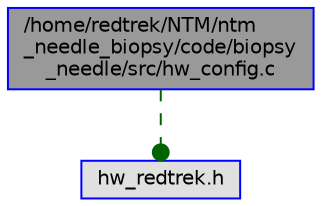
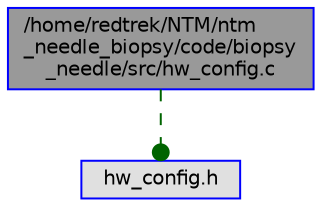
node "hw_redtrek.h": label "hw_redtrek.h" -> "hw_config.h"
